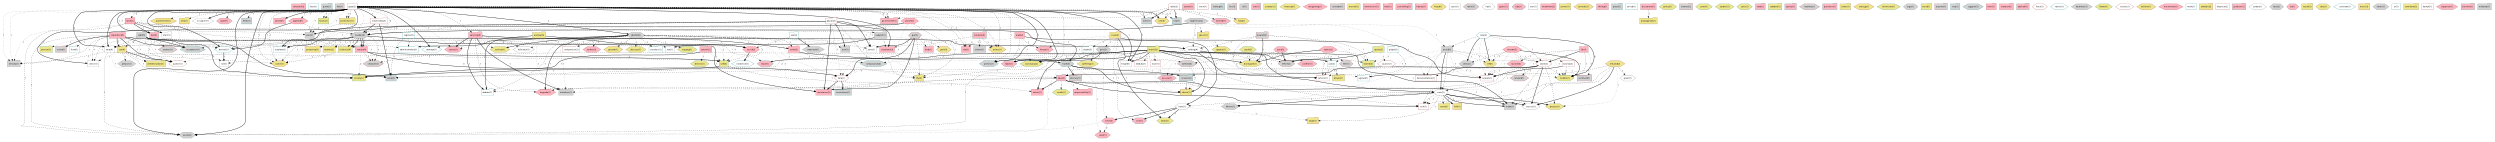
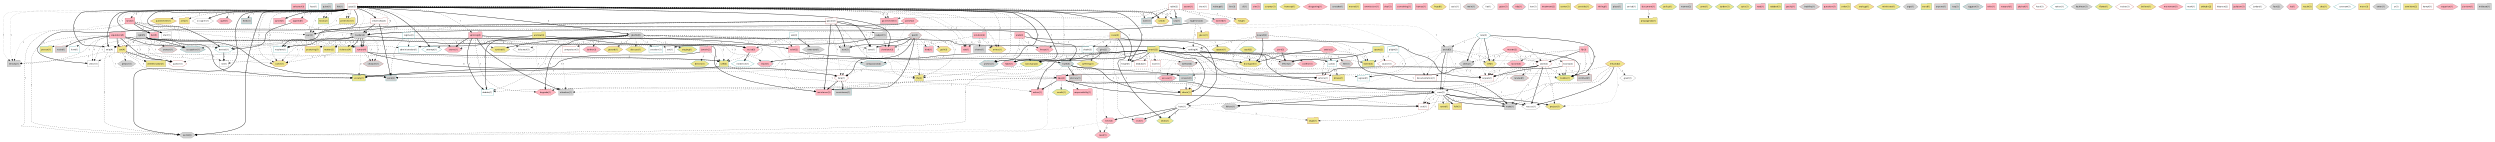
edge "jew(2)" -> "non(1)": added, label "1"
edge "nothing(4)" -> "charade(1)": removed, label "1"
